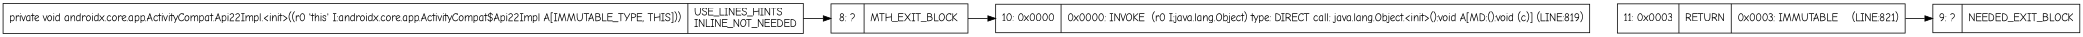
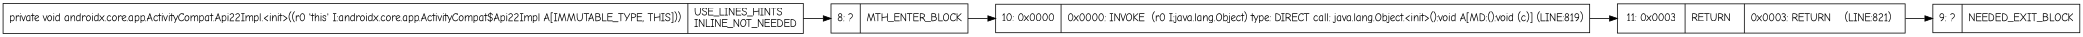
node "8: ?": text "MTH_EXIT_BLOCK" -> "MTH_ENTER_BLOCK"
edge "10: 0x0000" -> "11: 0x0003": added
node "11: 0x0003": text "0x0003: IMMUTABLE    (LINE:821)" -> "0x0003: RETURN    (LINE:821)"
